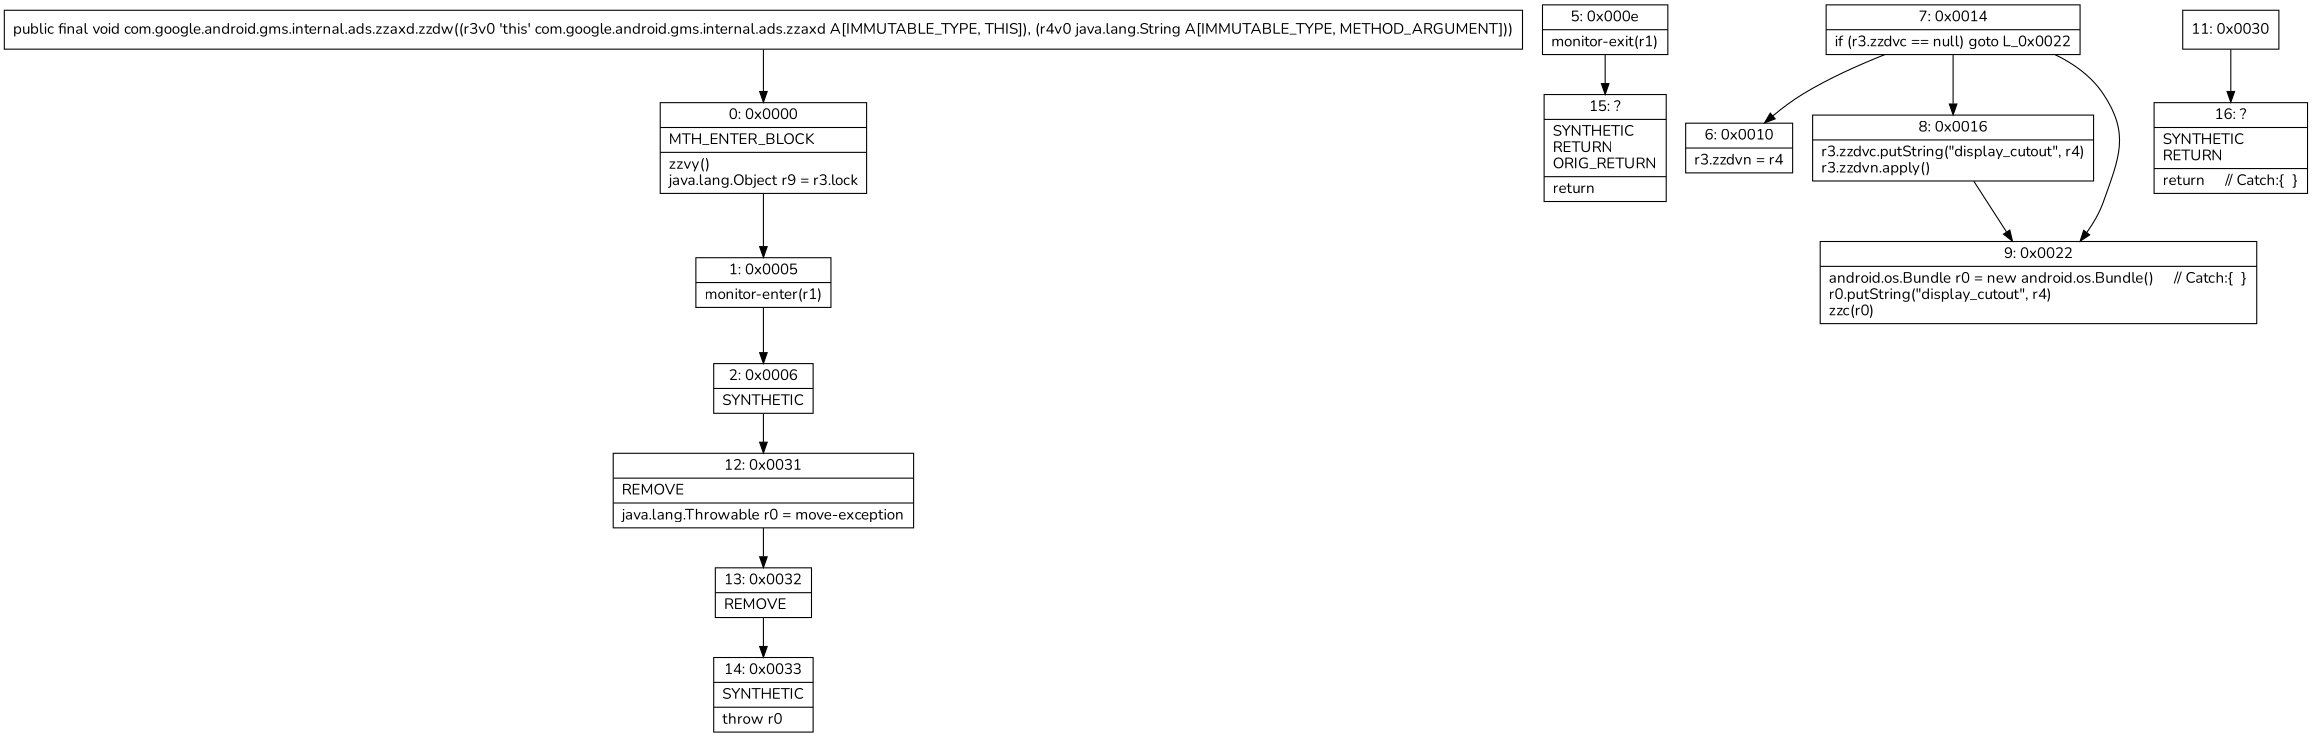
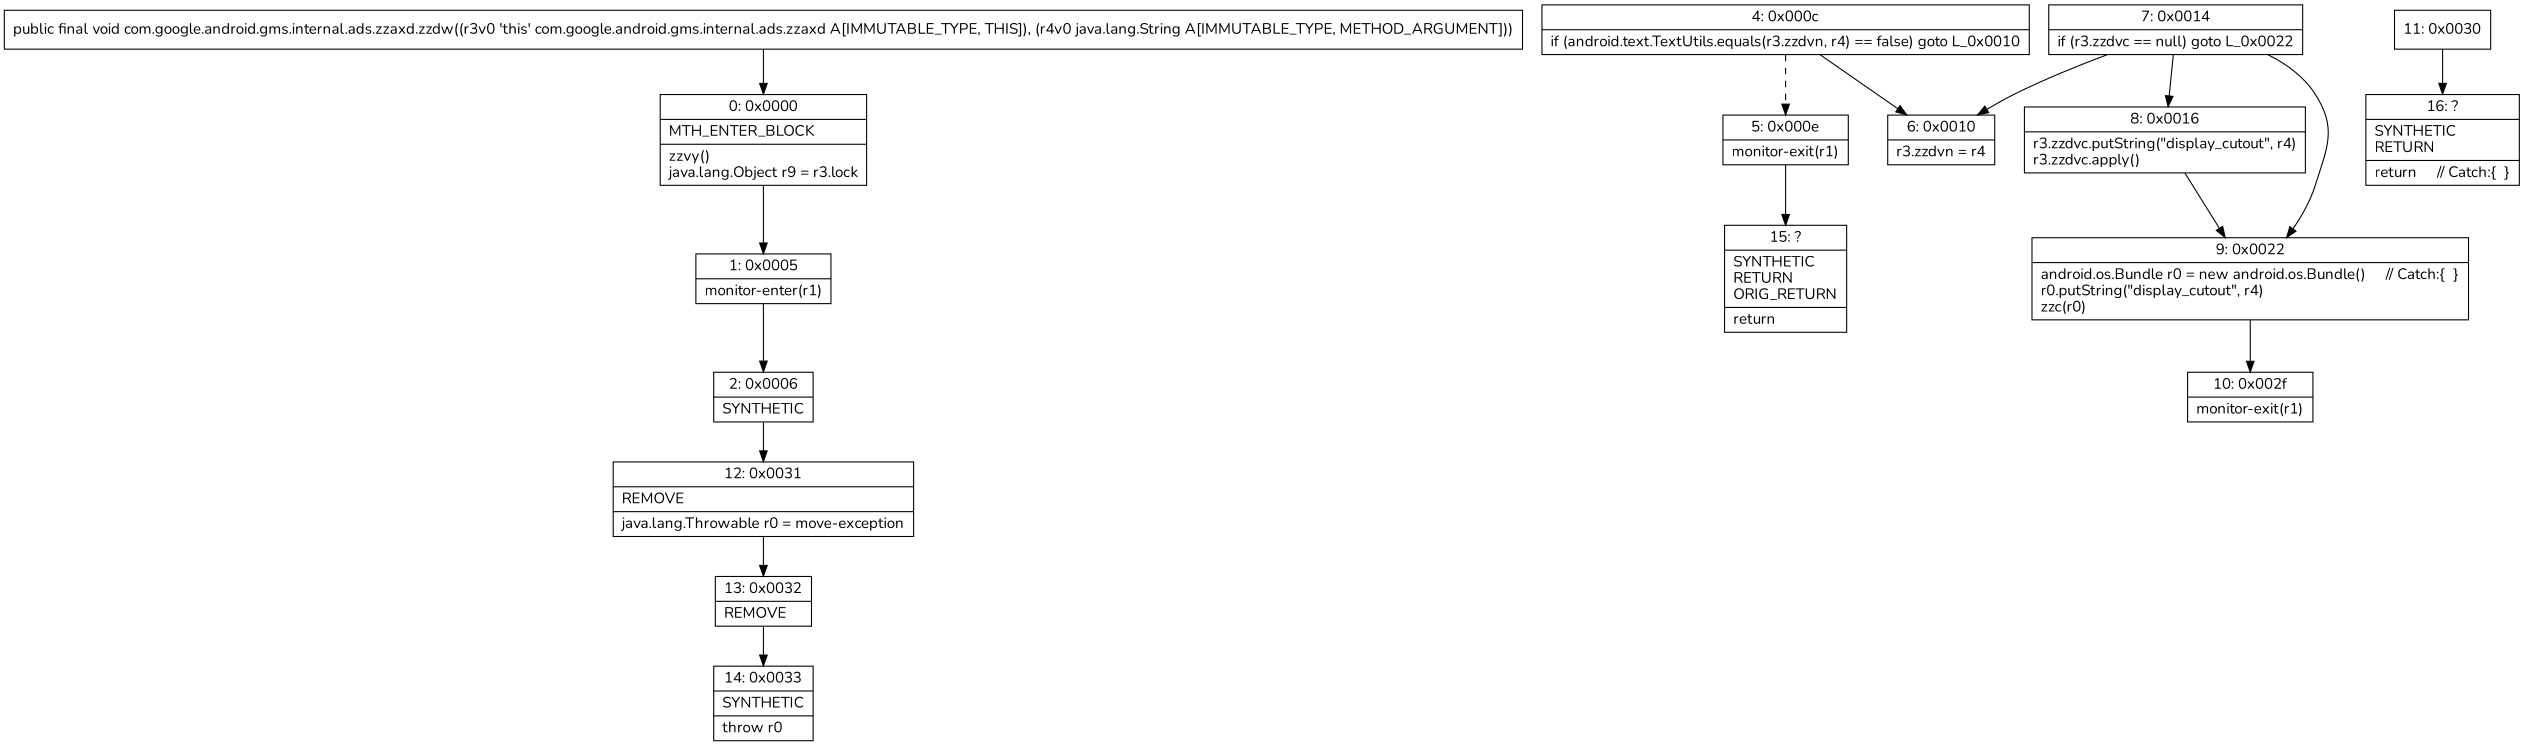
node "4: 0x000c": added
node "8: 0x0016": text "r3.zzdvn.apply()" -> "r3.zzdvc.apply()"
node "10: 0x002f": added
